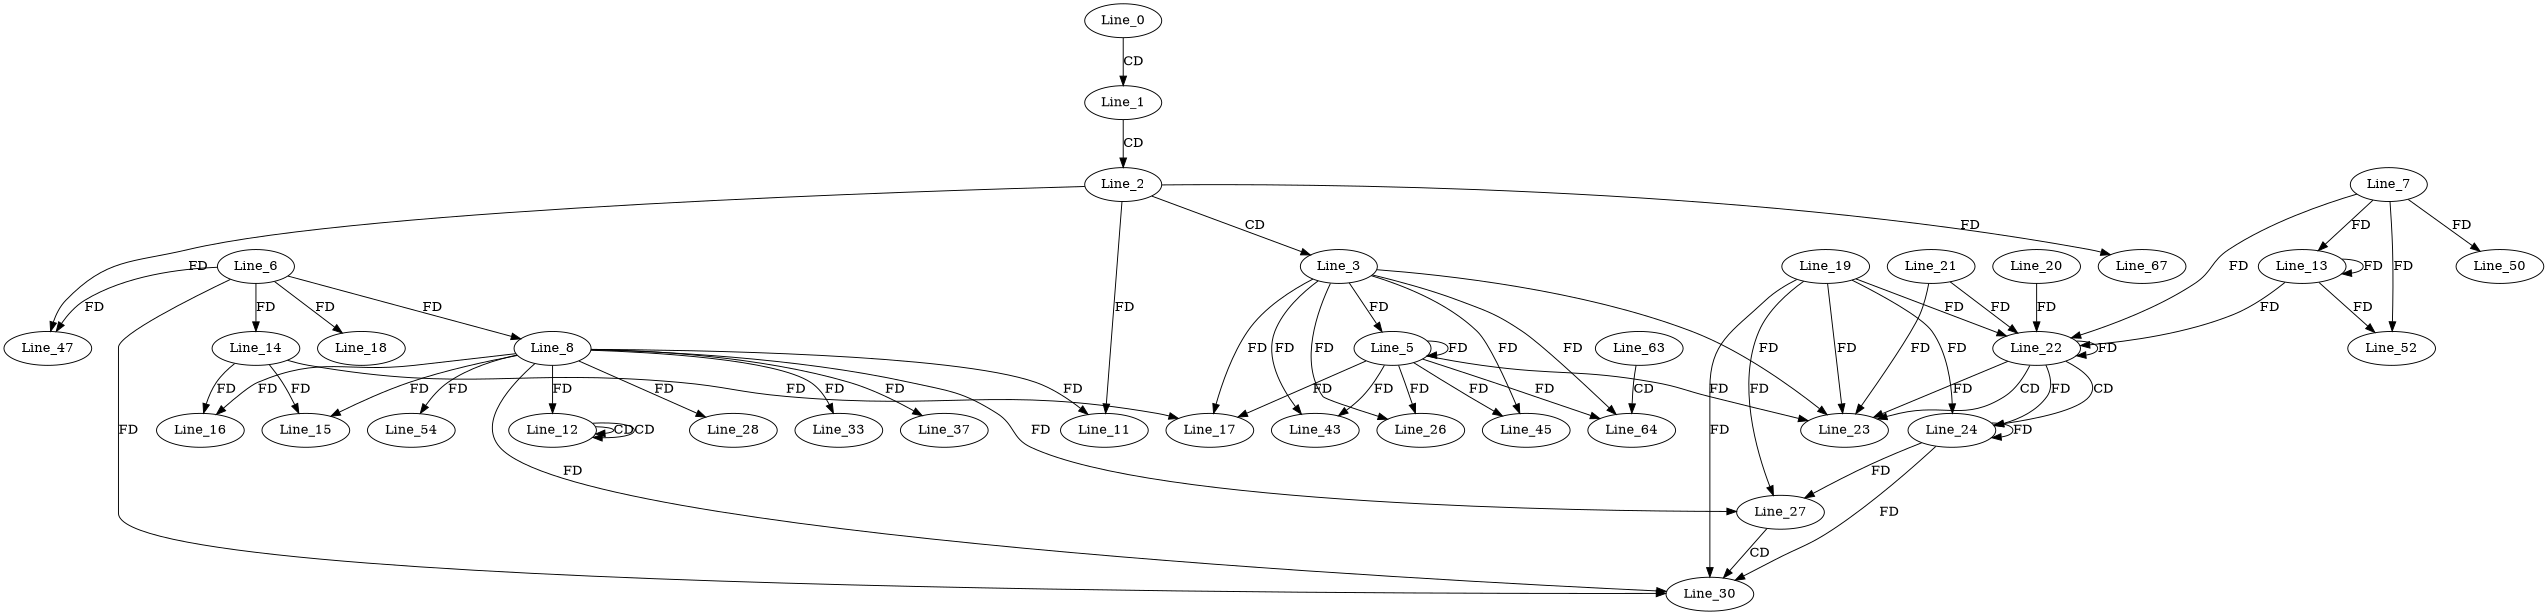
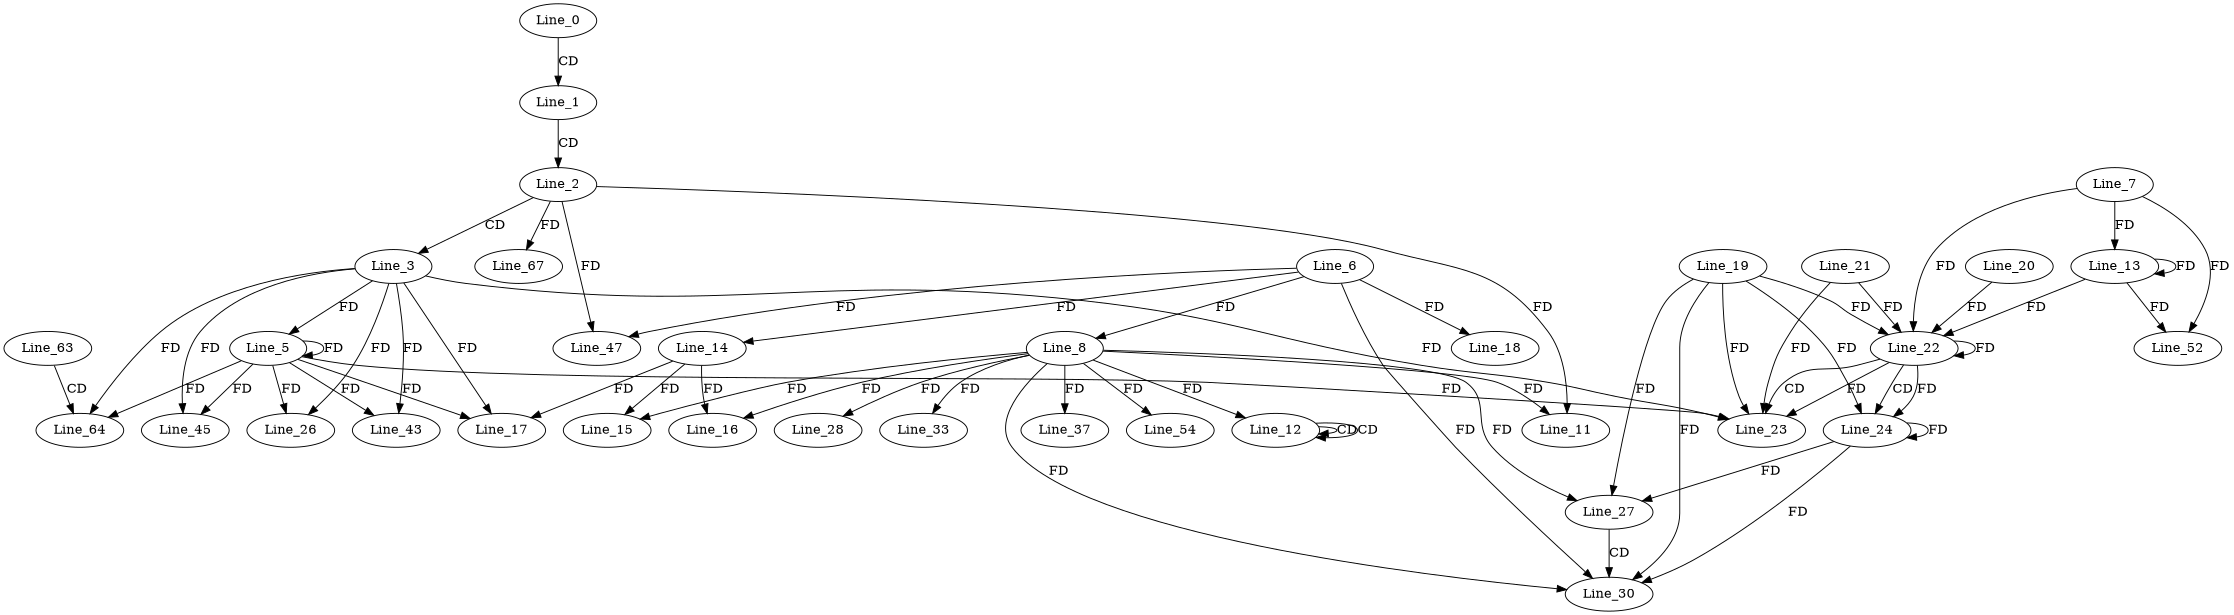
node "Line_50": removed
